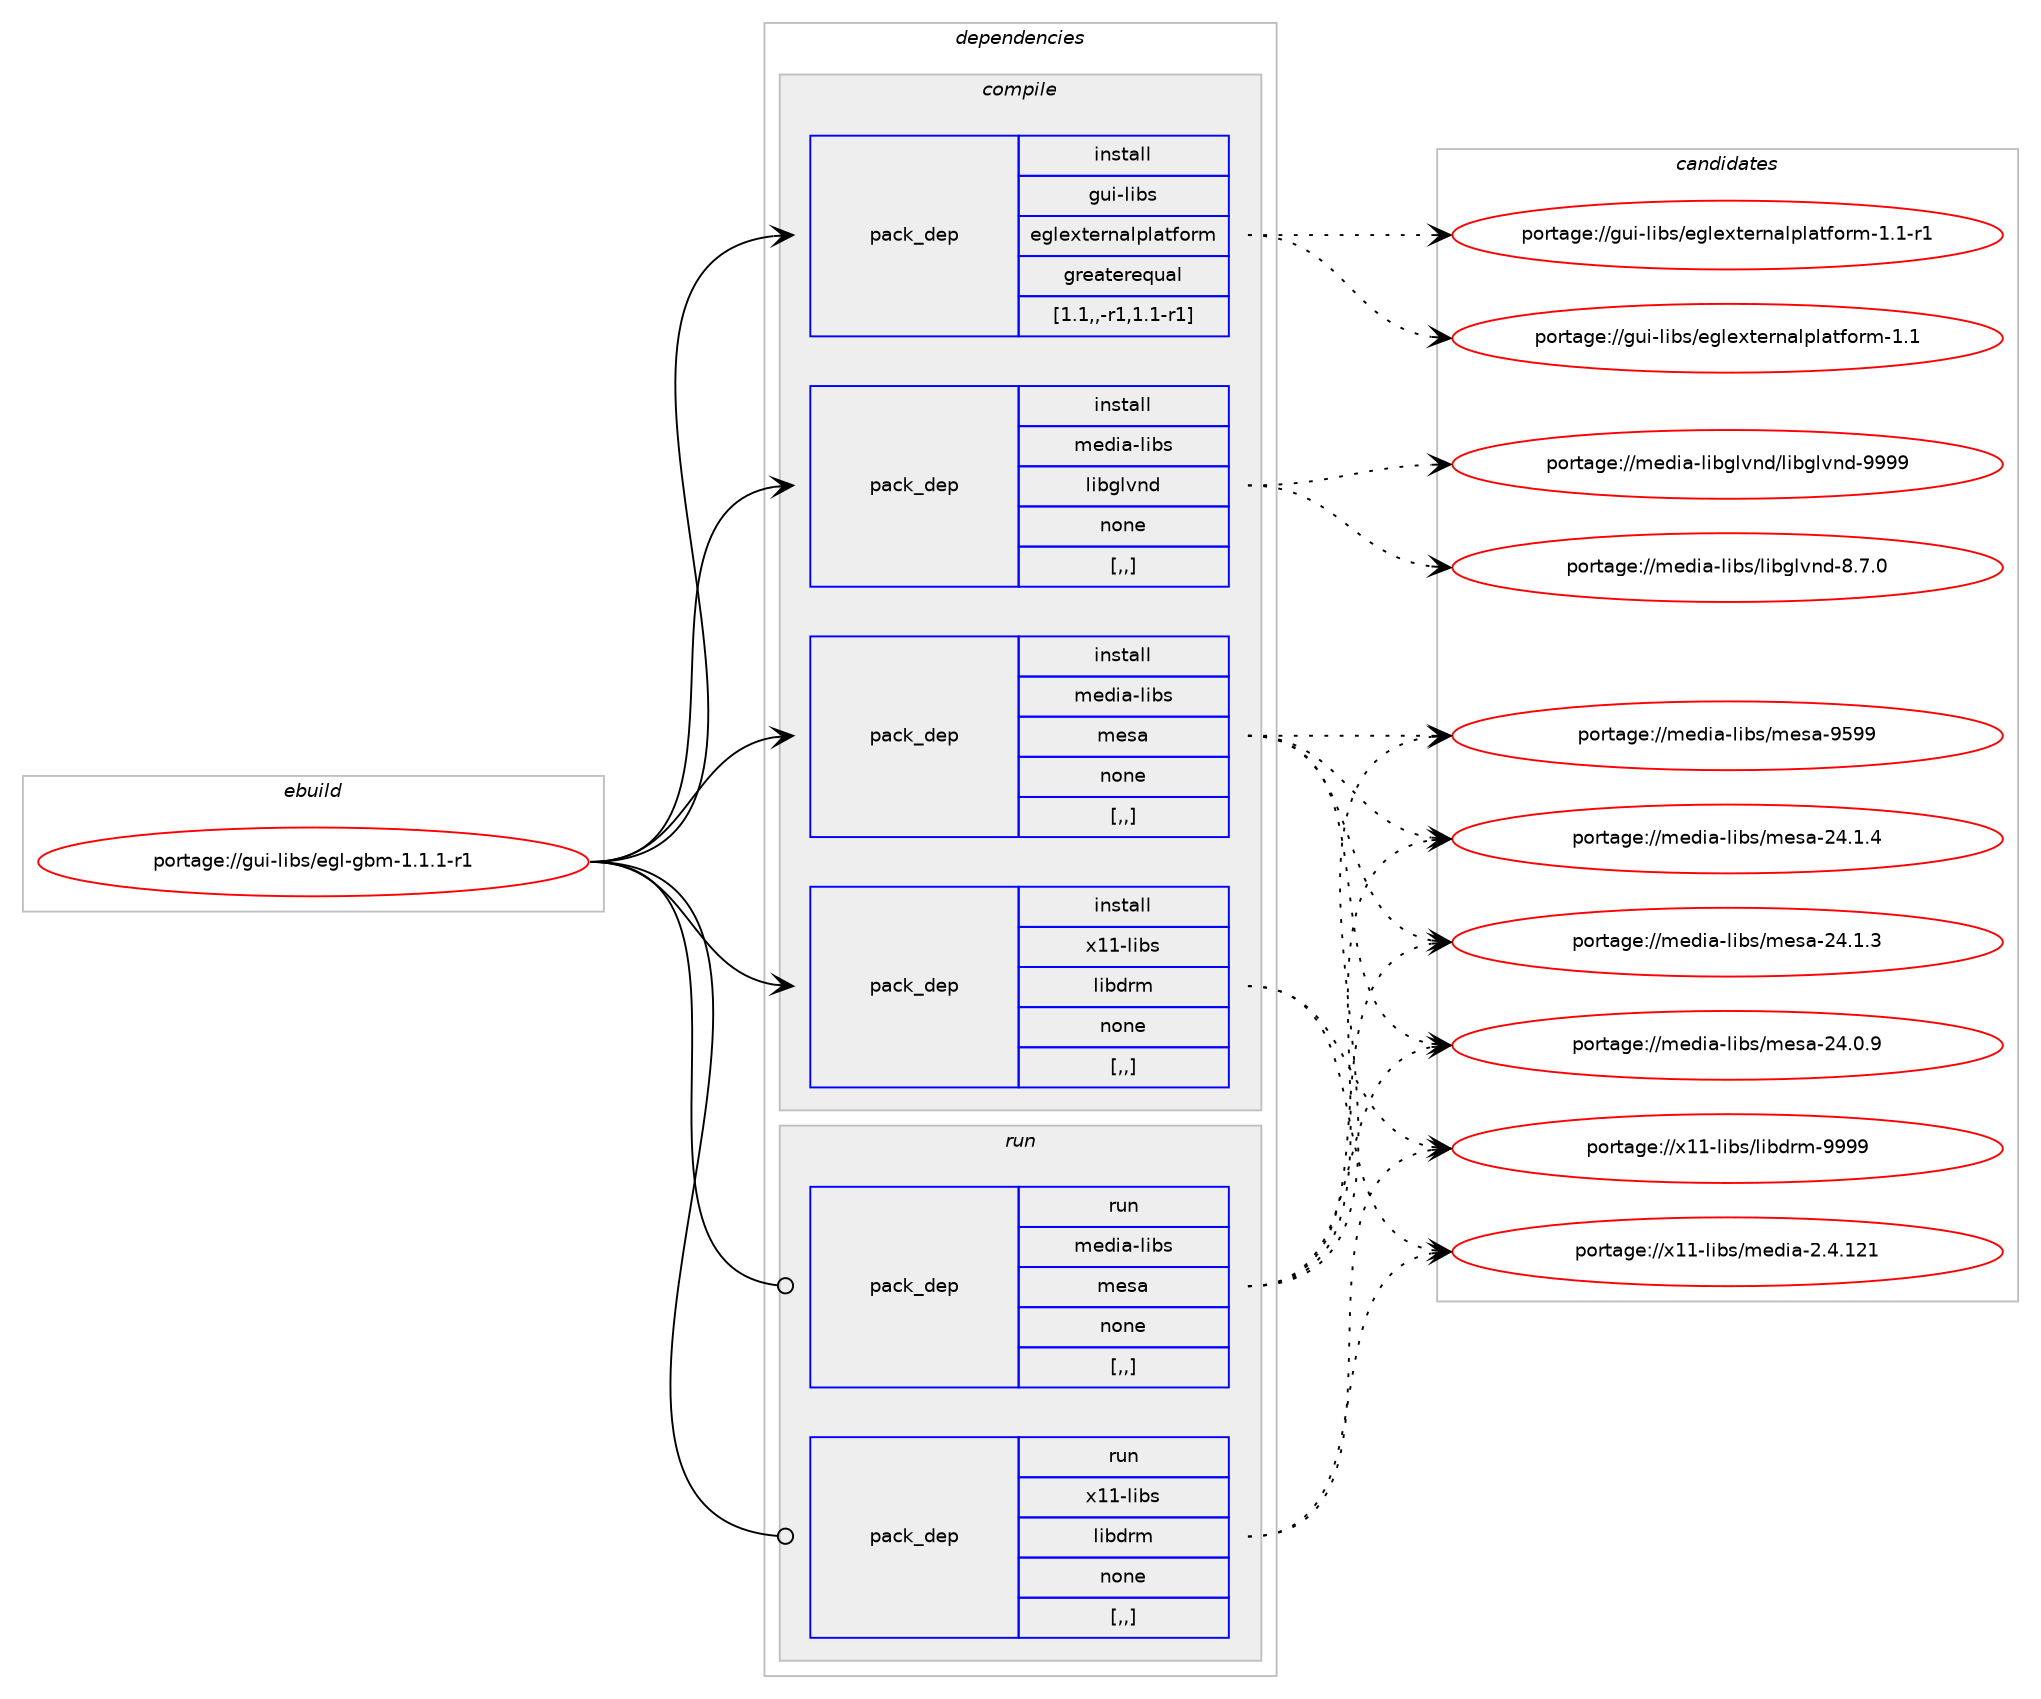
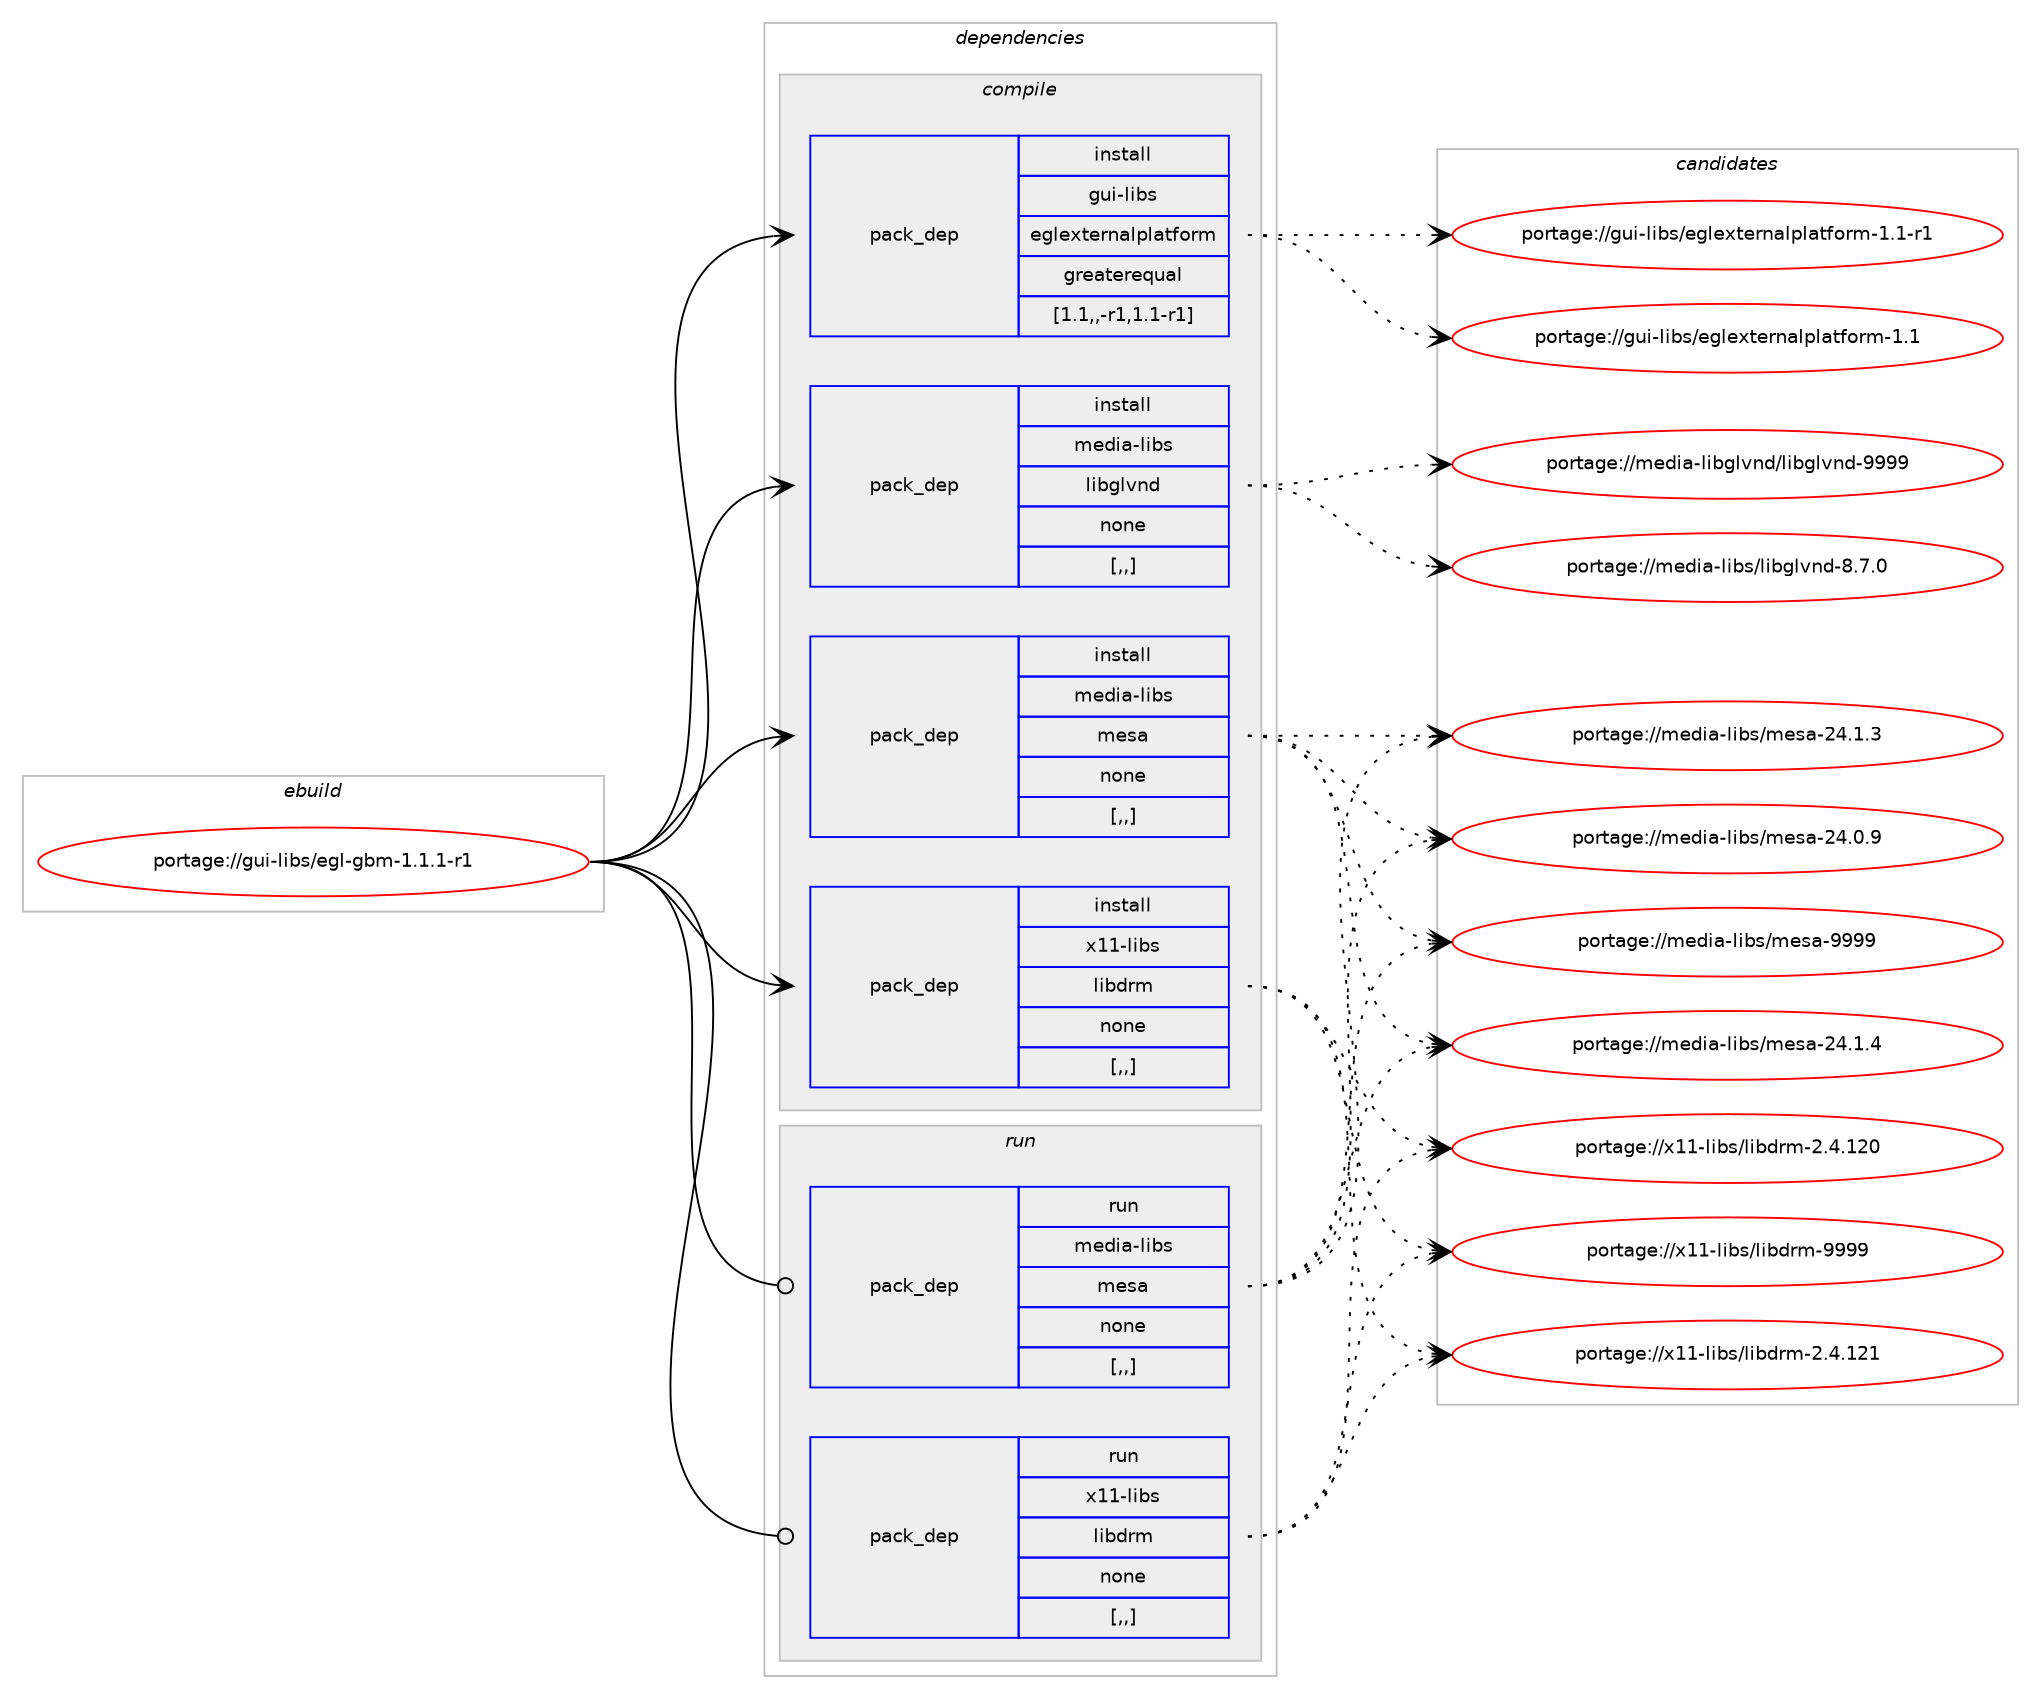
node "portage://media-libs/mesa-9599": label "portage://media-libs/mesa-9599" -> "portage://media-libs/mesa-9999"
node "portage://x11-libs/libdrm-2.4.120": added
node "portage://x11-libs/media-2.4.121": label "portage://x11-libs/media-2.4.121" -> "portage://x11-libs/libdrm-2.4.121"
